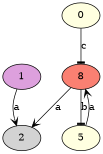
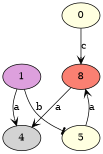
edge "0" -> "8": arrowhead tee -> vee
edge "8" -> "5": now "1" -> "5"
node "2": label "2" -> "4"
